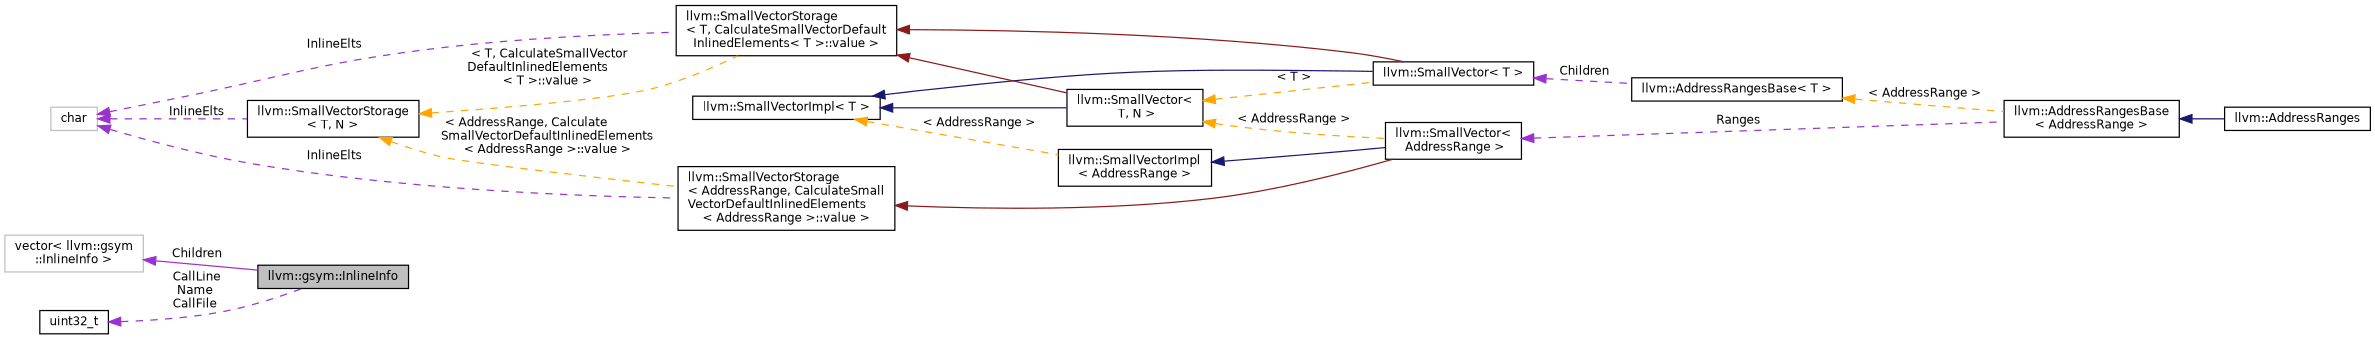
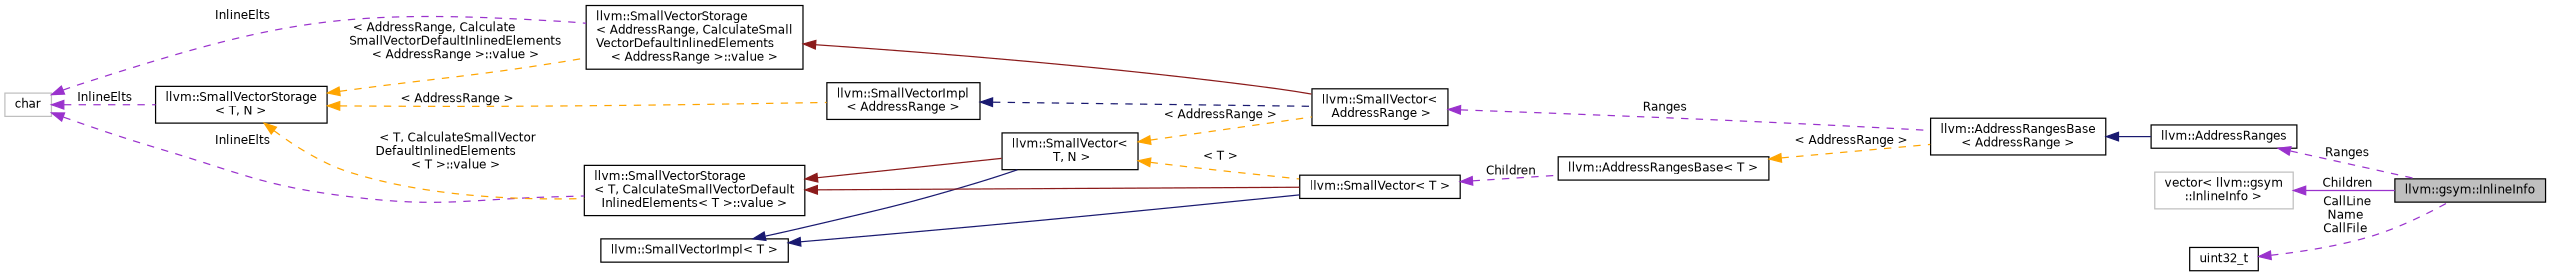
edge "llvm::SmallVectorImpl < AddressRange >" -> "llvm::SmallVectorImpl< T >": now "llvm::SmallVectorImpl < AddressRange >" -> "llvm::SmallVectorStorage < T, N >"
edge "llvm::SmallVector< AddressRange >" -> "llvm::SmallVectorImpl < AddressRange >": style solid -> dashed
edge "llvm::gsym::InlineInfo" -> "llvm::AddressRanges": added, label "Ranges"
